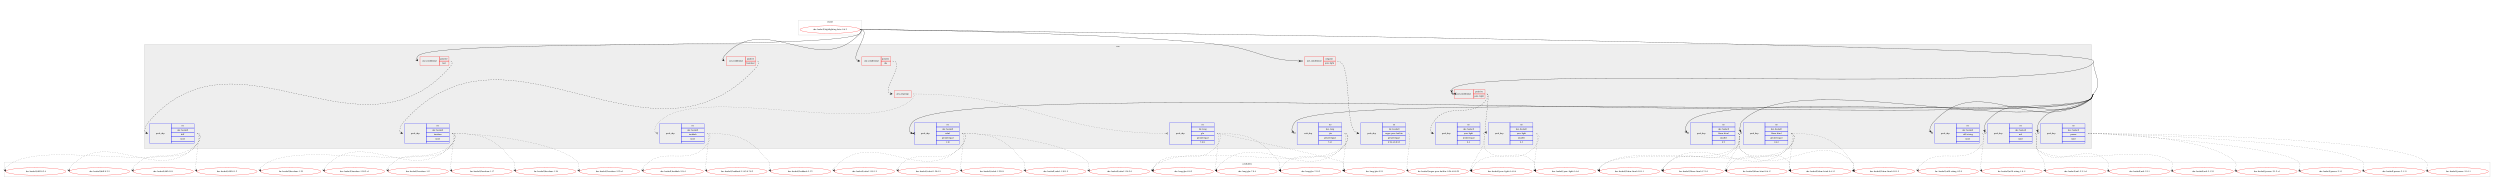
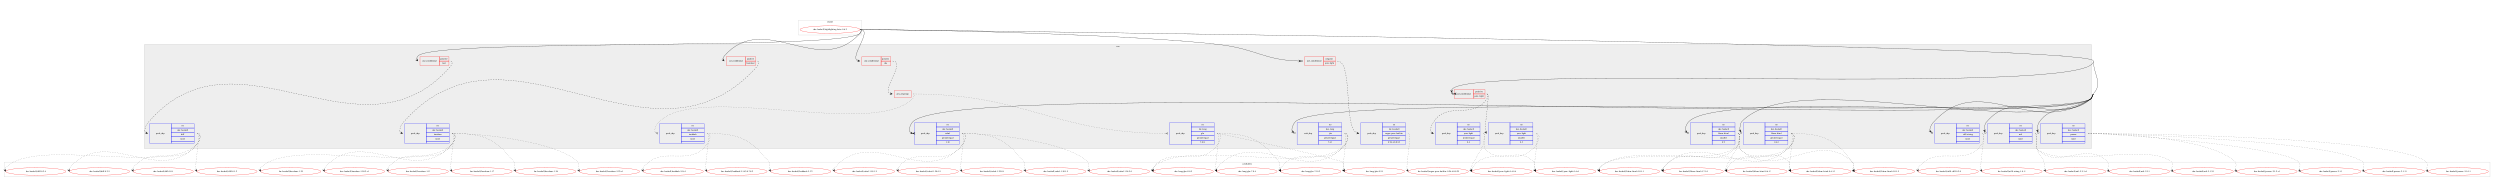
node "dev-haskell/utf8-string-0.3.8": label "dev-haskell/utf8-string-0.3.8" -> "dev-haskell/utf8-diff-0.3.8"
